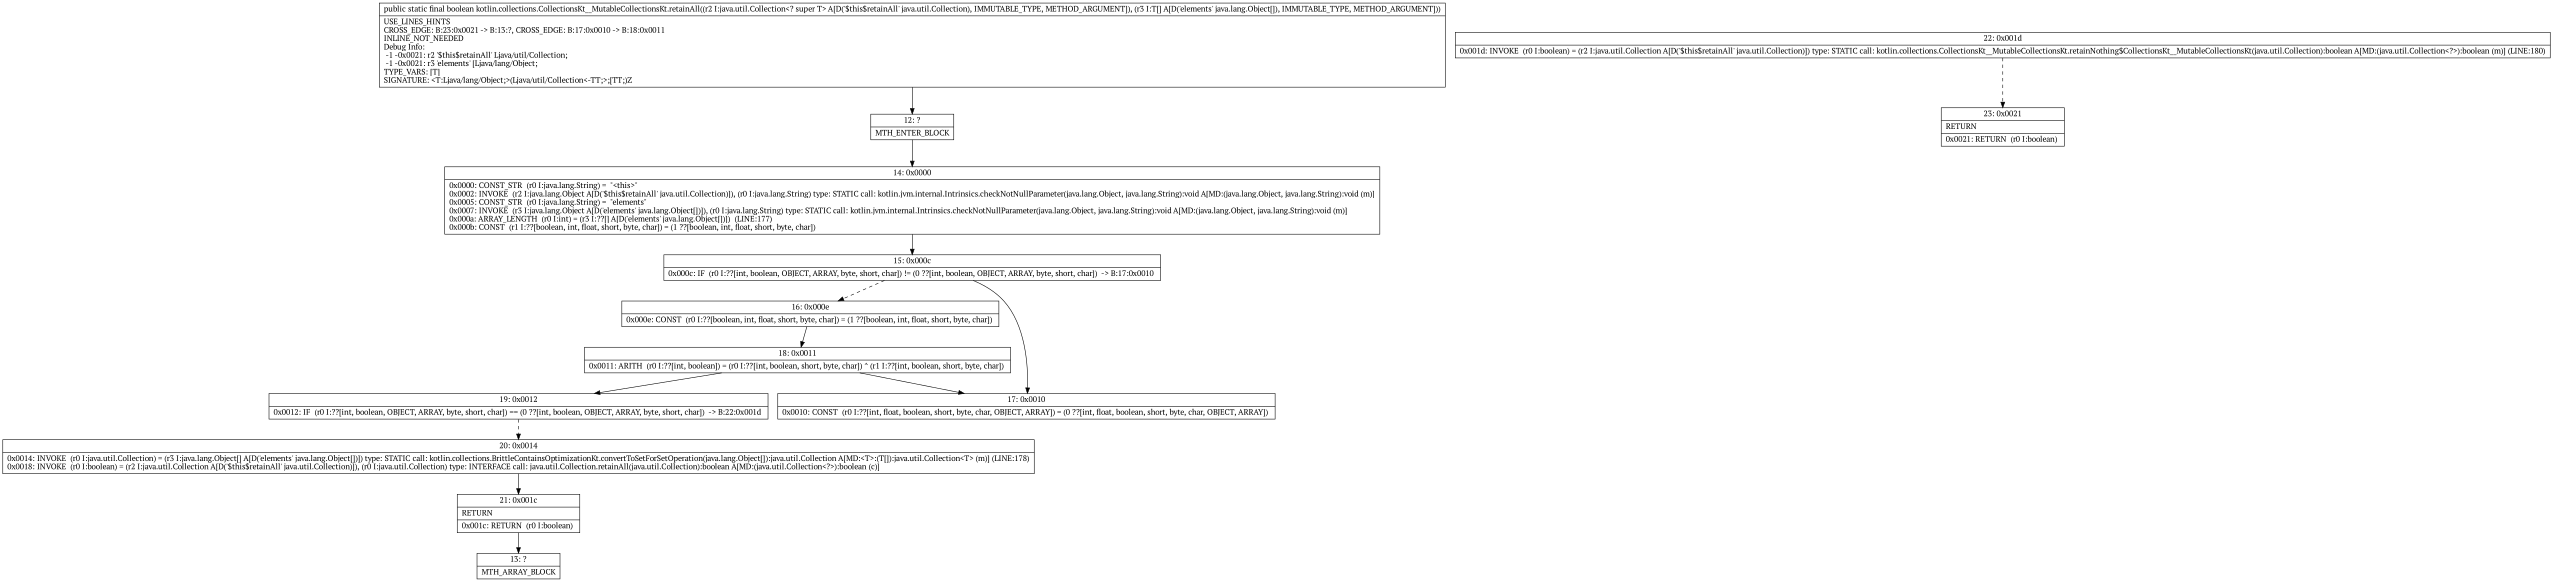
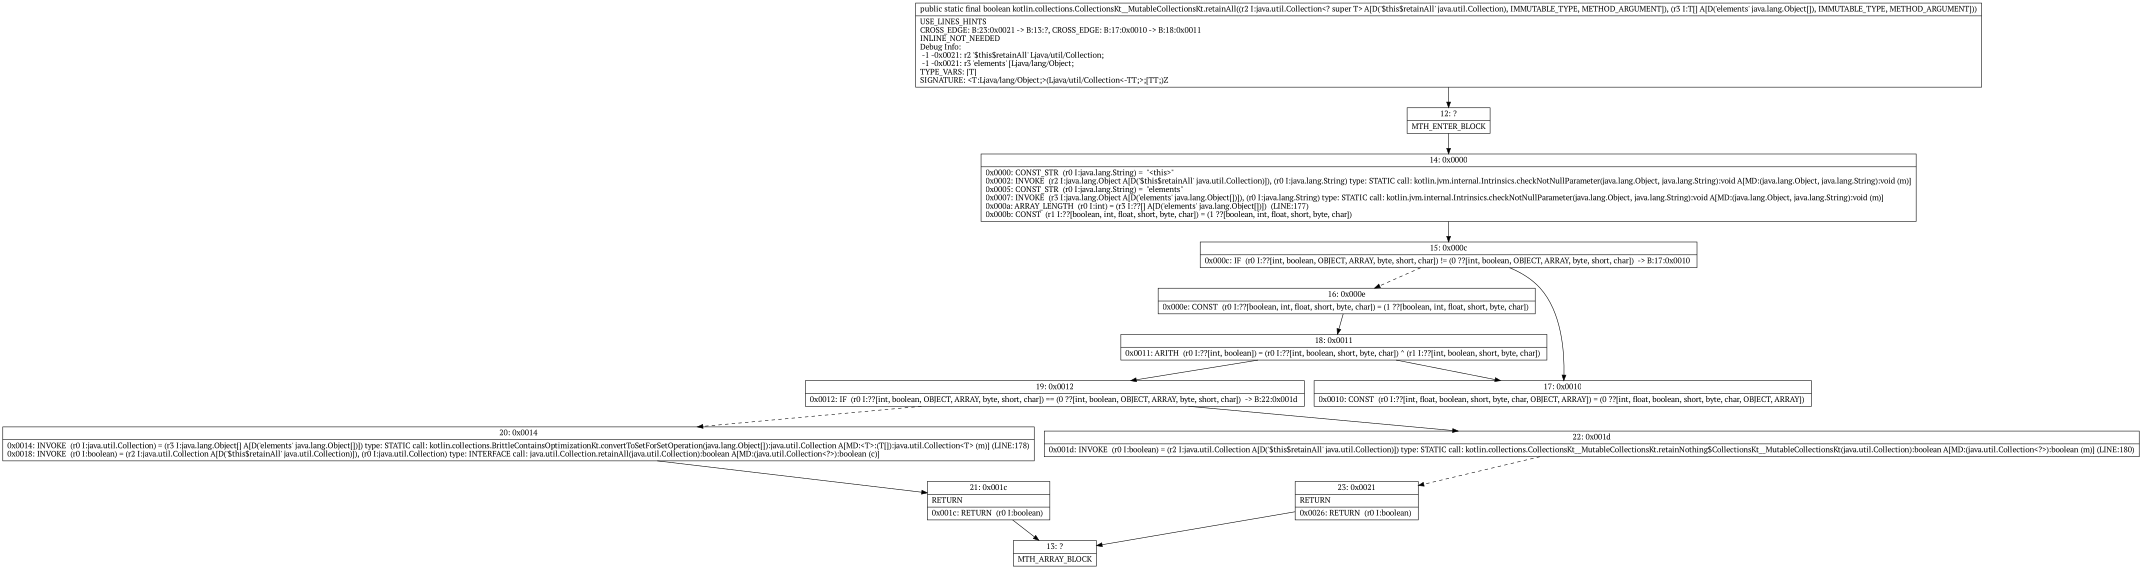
node "23: 0x0021": text "0x0021: RETURN  (r0 I:boolean)" -> "0x0026: RETURN  (r0 I:boolean)"
edge "19: 0x0012" -> "22: 0x001d": added
edge "23: 0x0021" -> "13: ?": added
